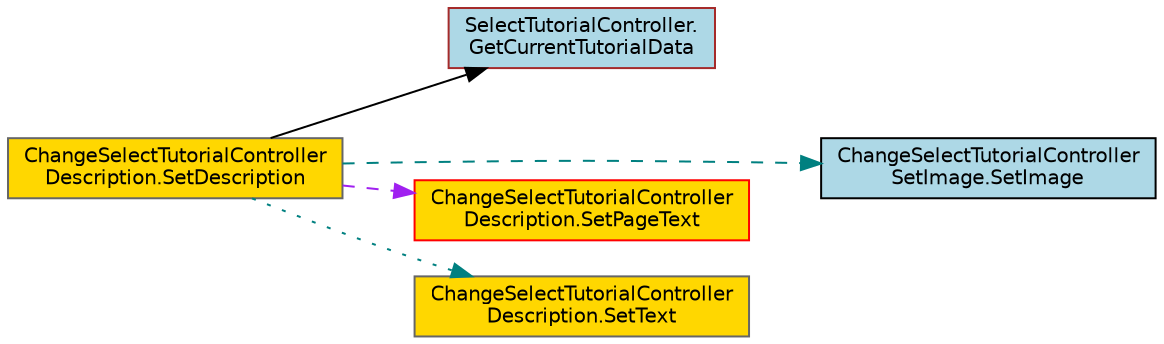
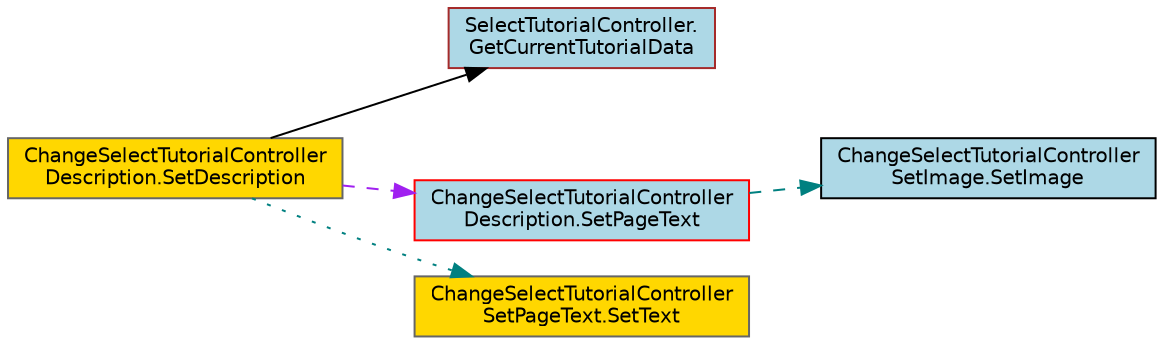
edge "ChangeSelectTutorialController Description.SetDescription" -> "ChangeSelectTutorialController SetImage.SetImage": now "ChangeSelectTutorialController Description.SetPageText" -> "ChangeSelectTutorialController SetImage.SetImage"
node "ChangeSelectTutorialController Description.SetPageText": fillcolor gold -> lightblue
node "ChangeSelectTutorialController Description.SetText": label "ChangeSelectTutorialController Description.SetText" -> "ChangeSelectTutorialController SetPageText.SetText"
